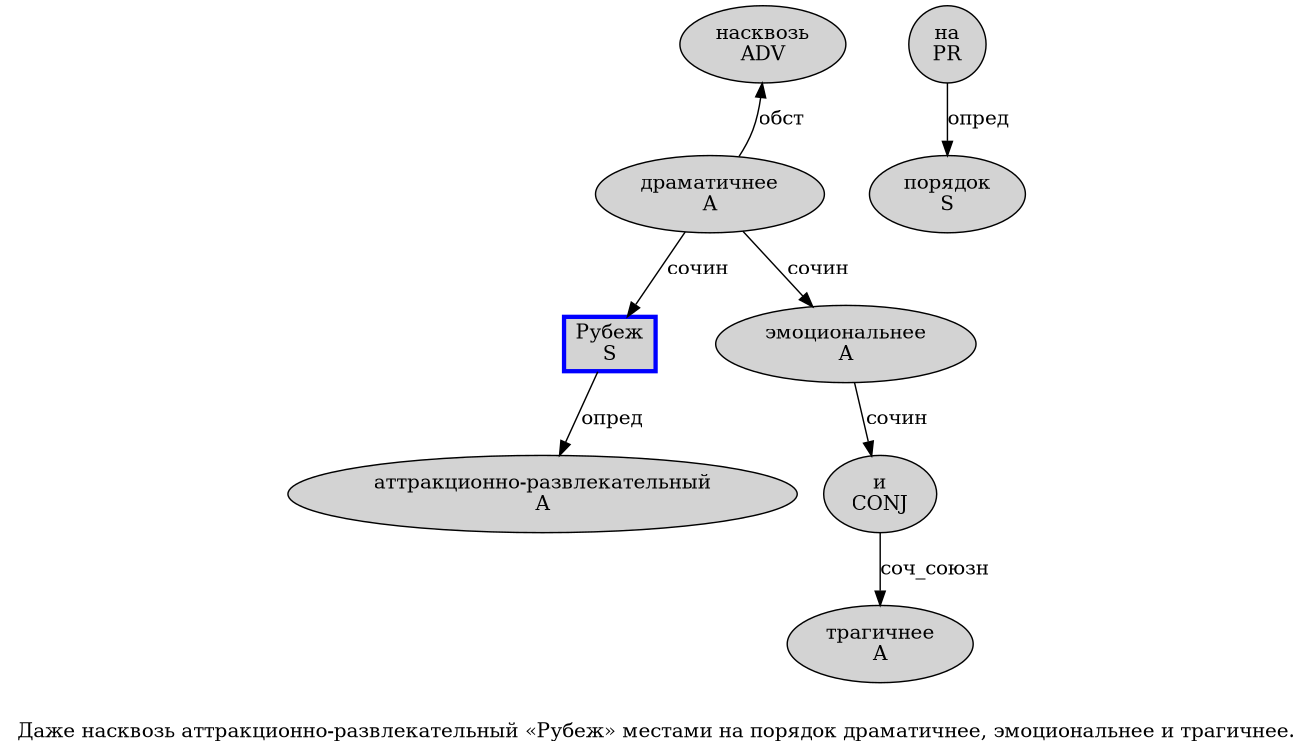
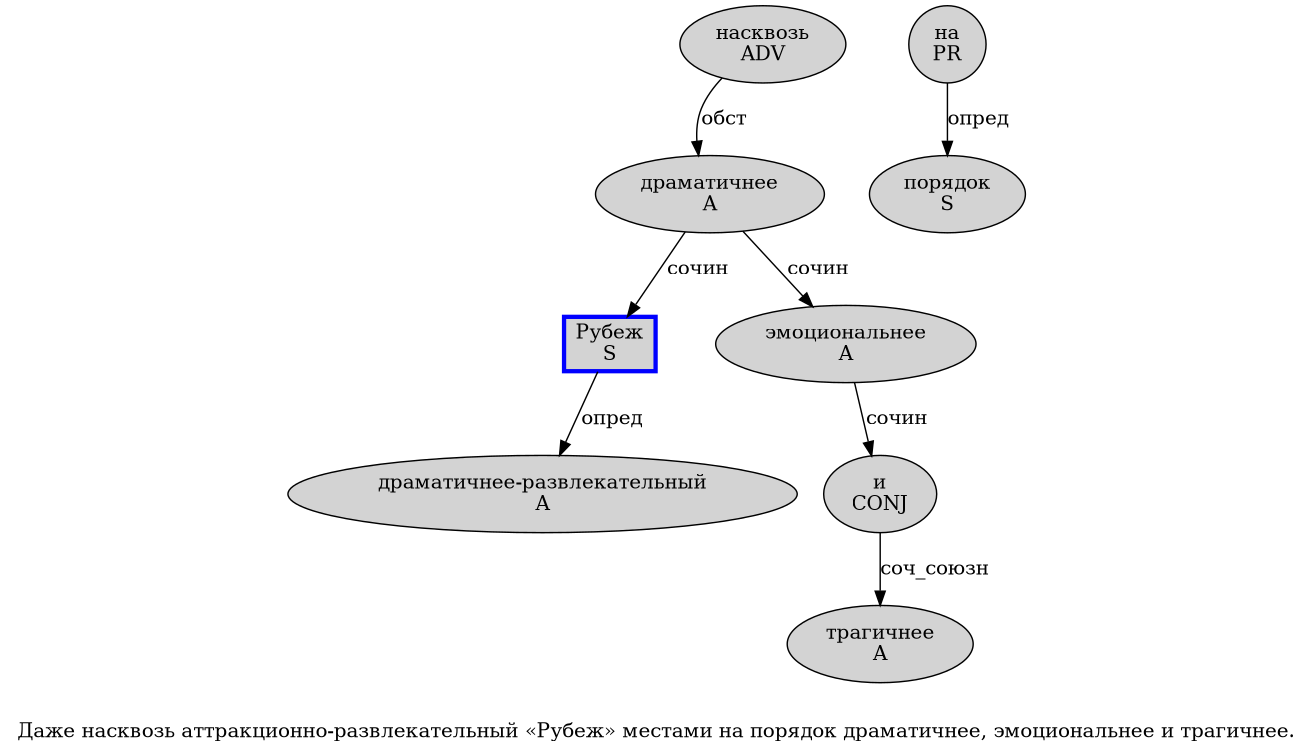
edge "драматичнее A" -> "насквозь ADV": reversed
node "аттракционно-развлекательный A": label "аттракционно-развлекательный A" -> "драматичнее-развлекательный A"
